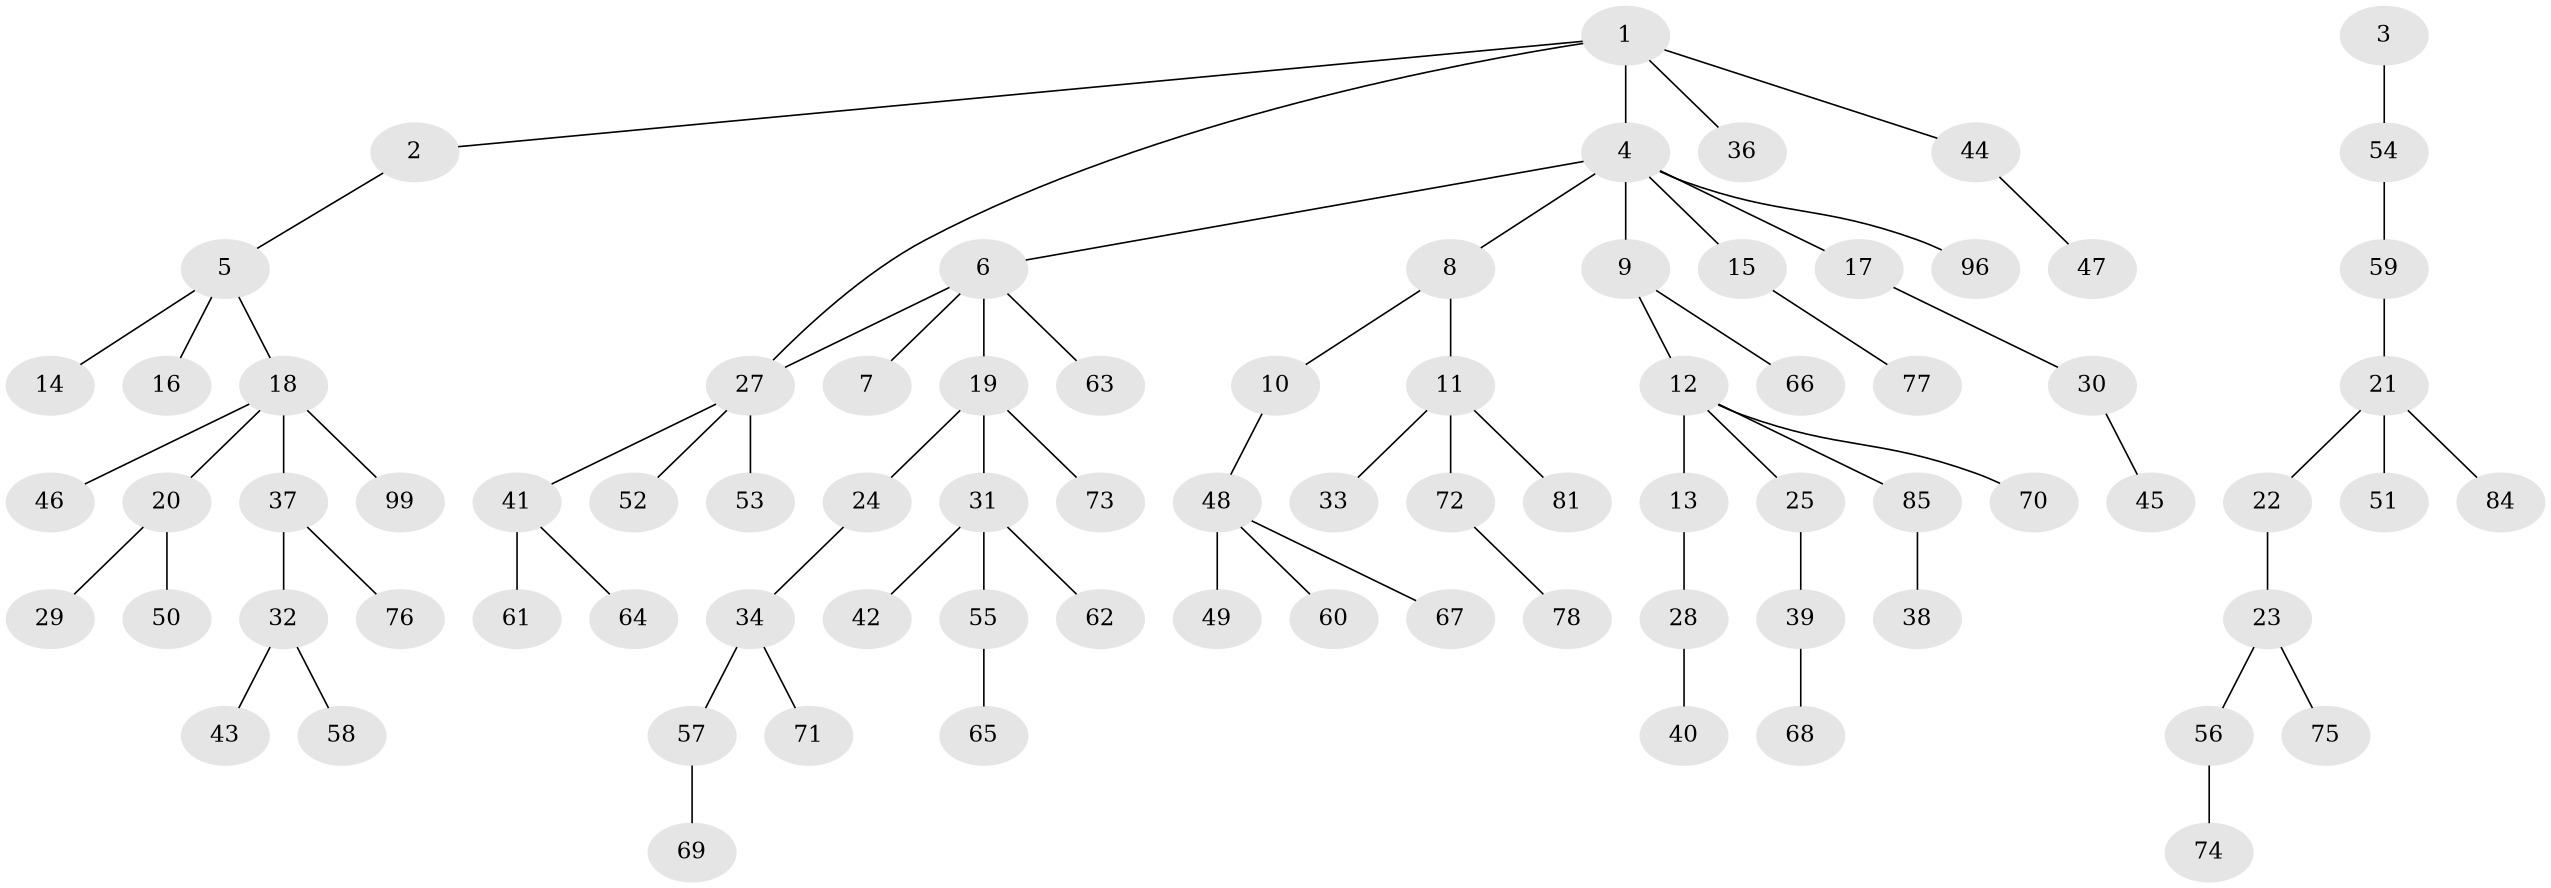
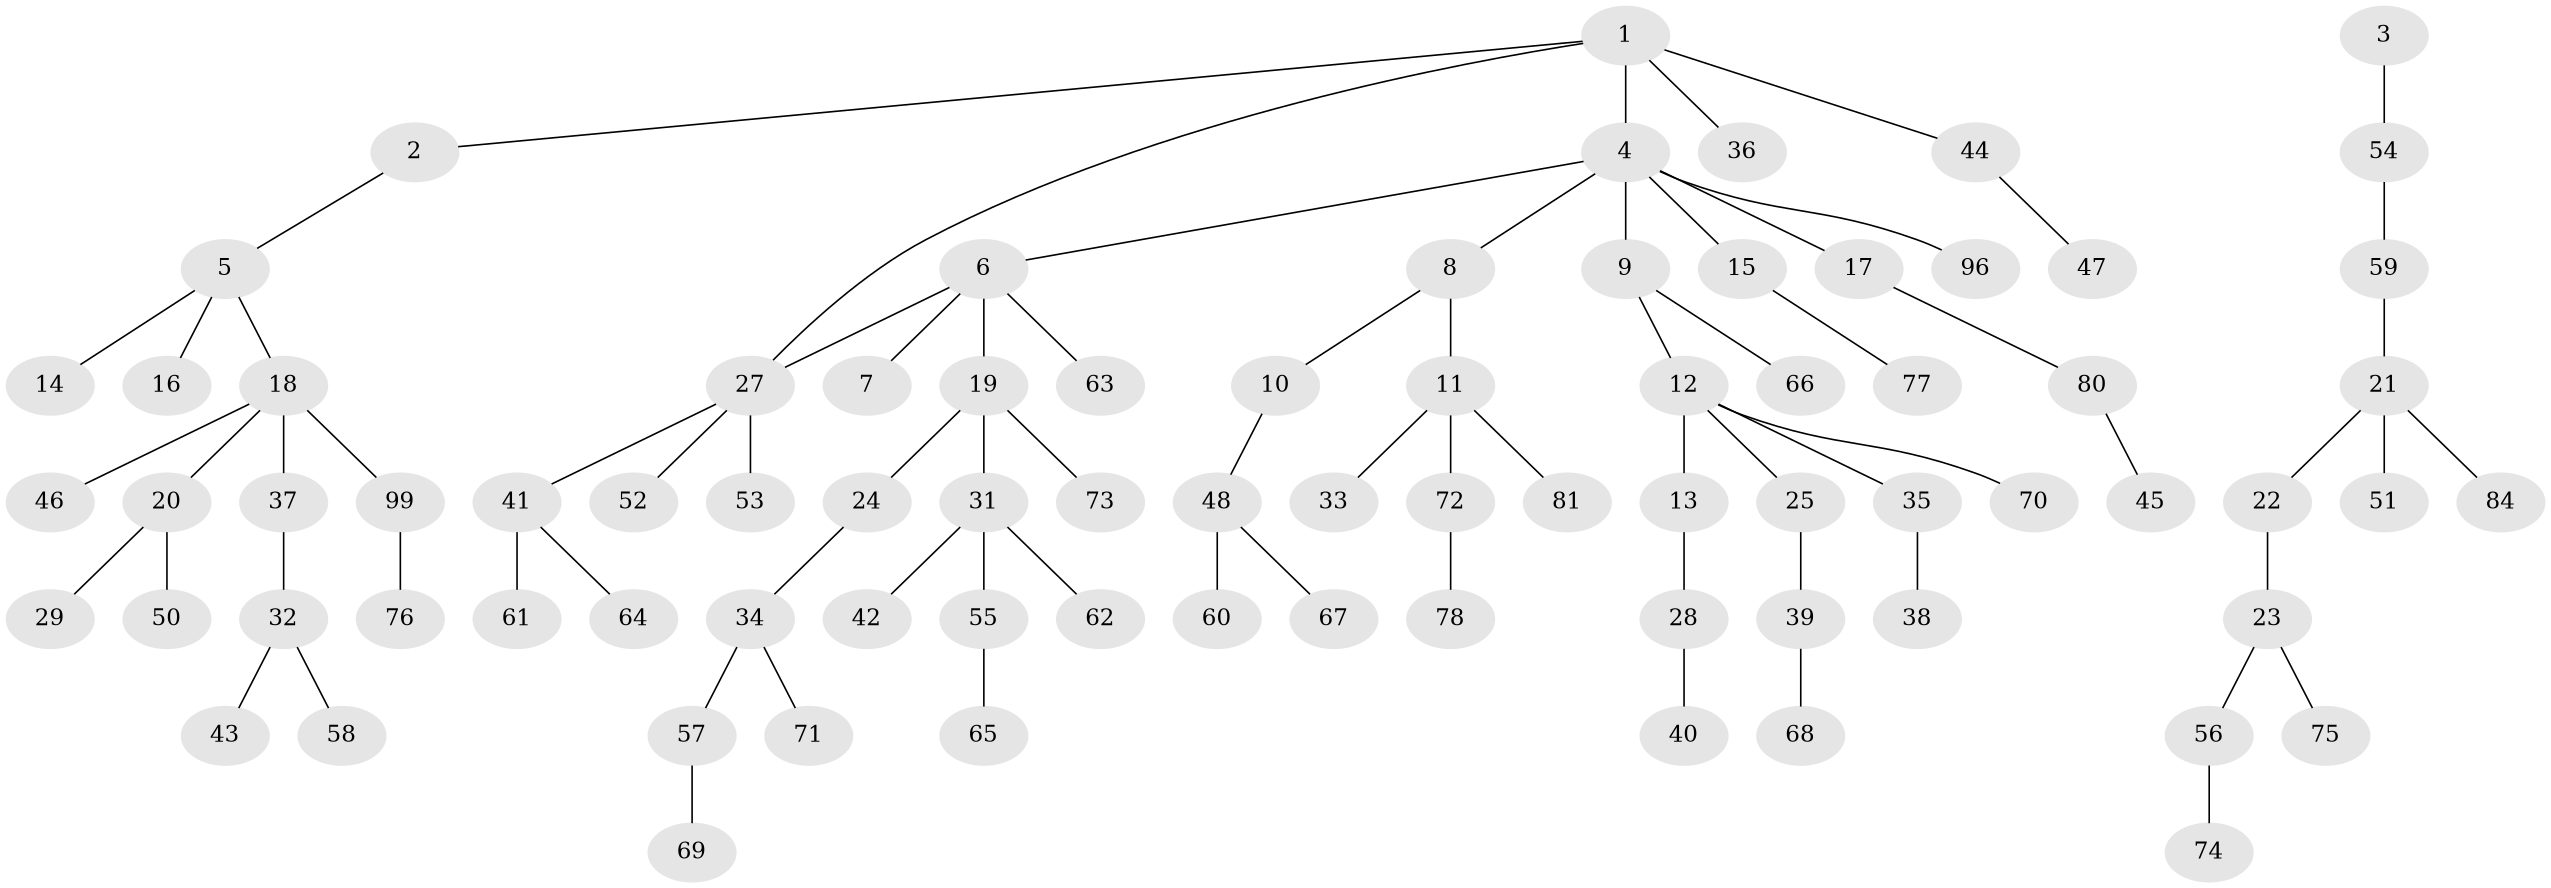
node "30": label "30" -> "80"
node "85": label "85" -> "35"
edge "37" -- "76": now "99" -- "76"
node "49": removed
